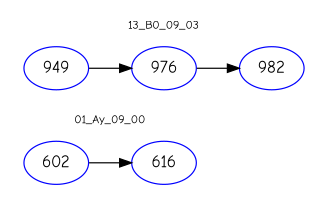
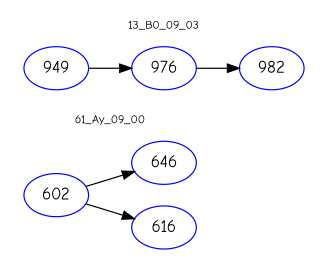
cluster "01_Ay_09_00": label "01_Ay_09_00" -> "61_Ay_09_00"
node "646": added
